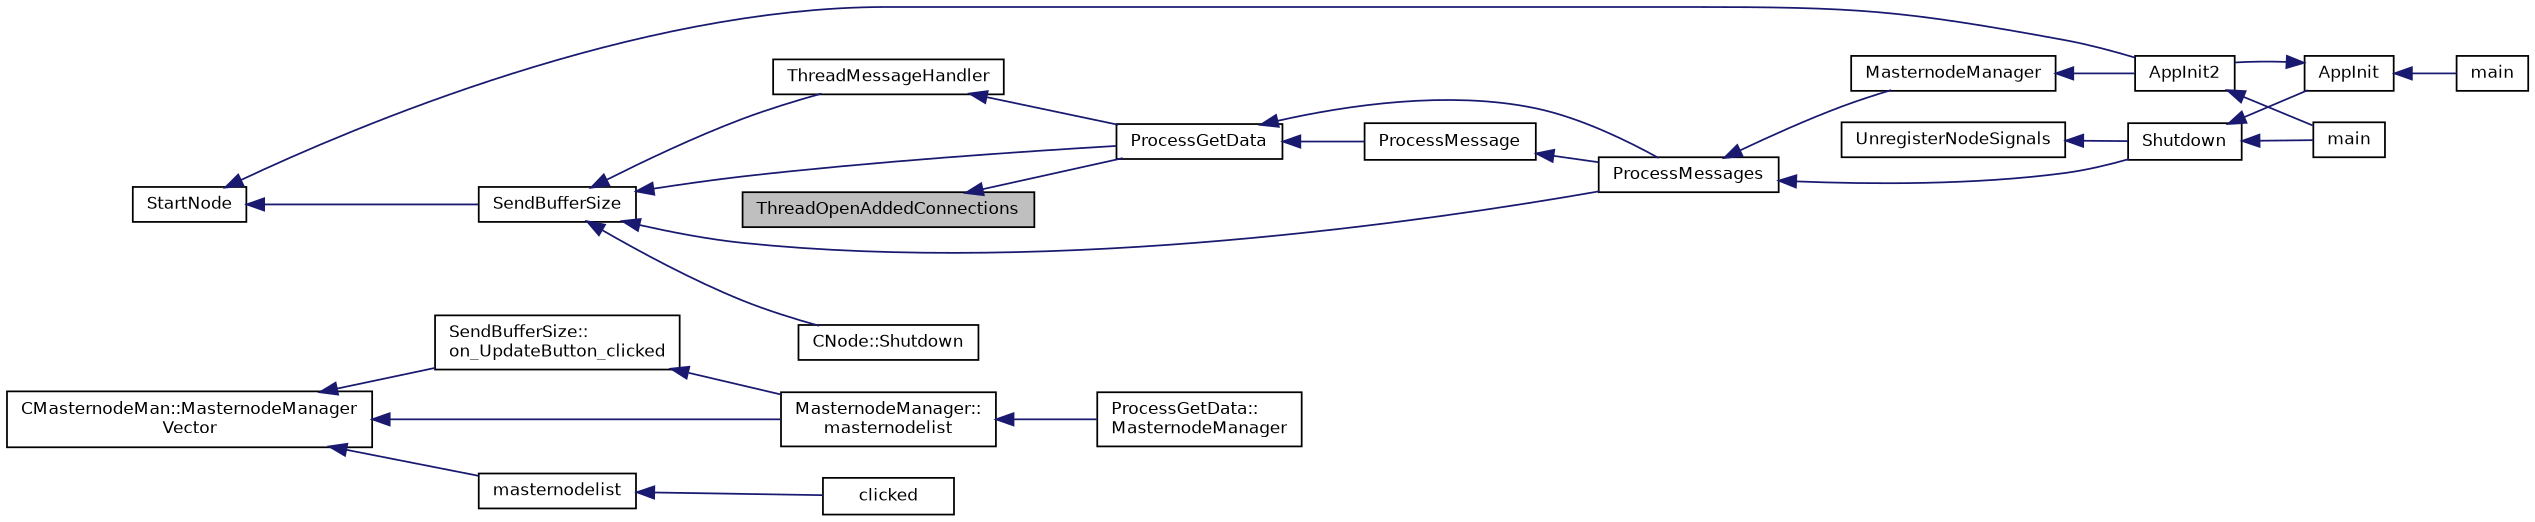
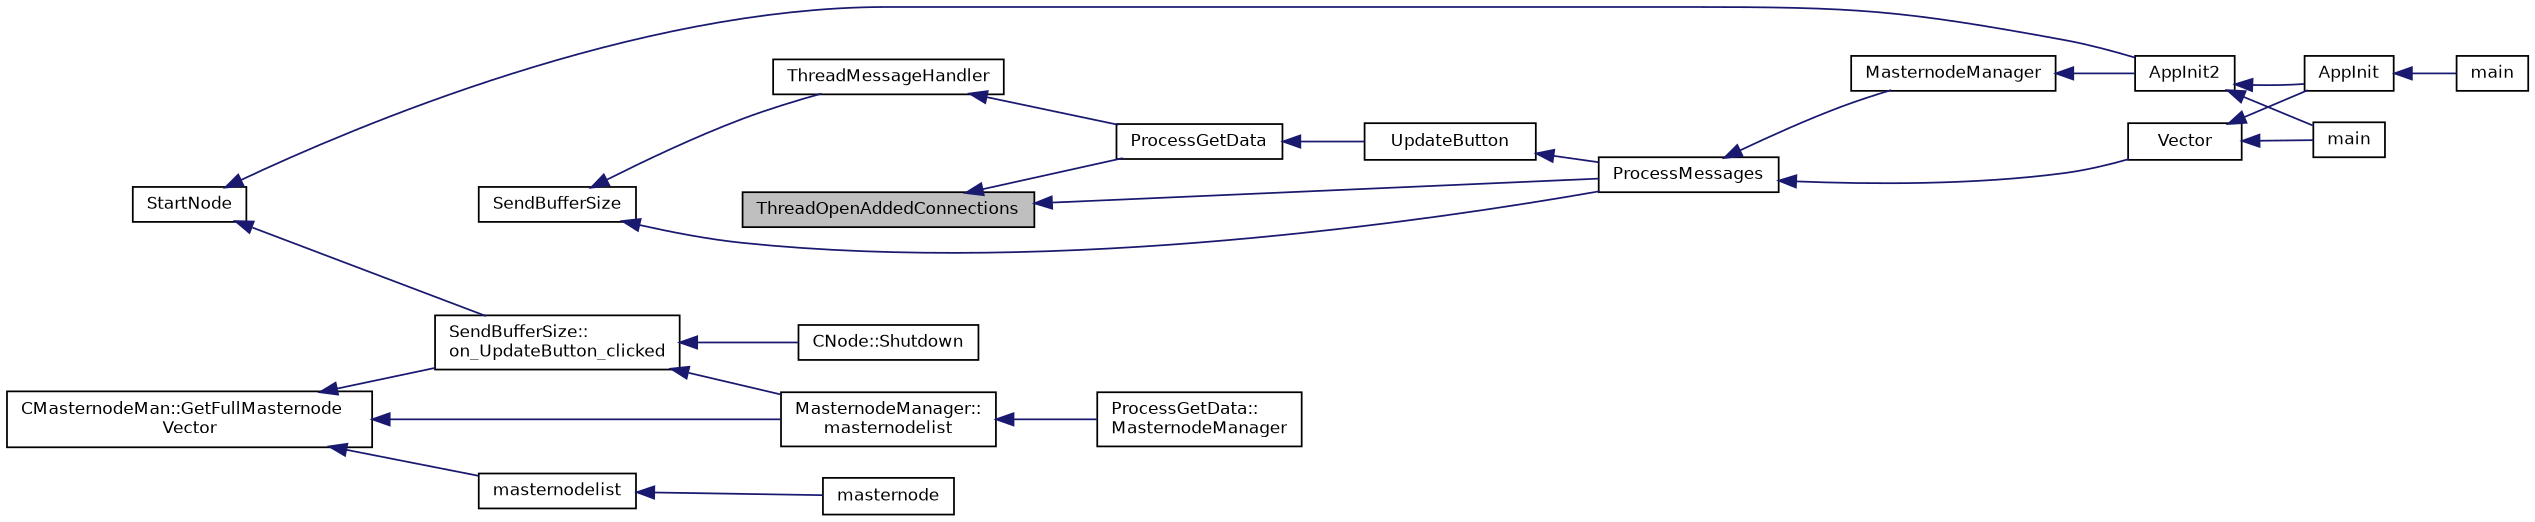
edge "AppInit2" -> "AppInit": reversed
edge "ProcessMessages" -> "ProcessGetData": now "ProcessMessages" -> "ThreadOpenAddedConnections"
node "UnregisterNodeSignals": removed
node "ProcessMessage": label "ProcessMessage" -> "UpdateButton"
node "Shutdown": label "Shutdown" -> "Vector"
edge "ProcessGetData" -> "SendBufferSize": removed
edge "SendBufferSize" -> "StartNode": now "SendBufferSize:: on_UpdateButton_clicked" -> "StartNode"
edge "CNode::Shutdown" -> "SendBufferSize": now "CNode::Shutdown" -> "SendBufferSize:: on_UpdateButton_clicked"
node "CMasternodeMan::MasternodeManager Vector": label "CMasternodeMan::MasternodeManager Vector" -> "CMasternodeMan::GetFullMasternode Vector"
node "clicked": label "clicked" -> "masternode"
